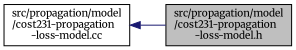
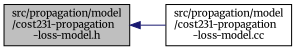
edge "src/propagation/model /cost231-propagation -loss-model.h" -> "src/propagation/model /cost231-propagation -loss-model.cc": reversed
